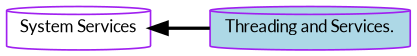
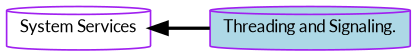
node "Threading and Services.": label "Threading and Services." -> "Threading and Signaling."
